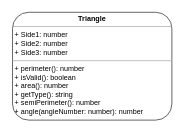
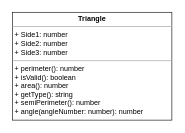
node "Triangle + Side1: number + Side2: number + Side3: number + perimeter(): number + isValid(): boolean + area(): number + getType(): string + semiPerimeter(): number + angle(angleNumber: number): number": shape rounded rectangle -> rectangle
